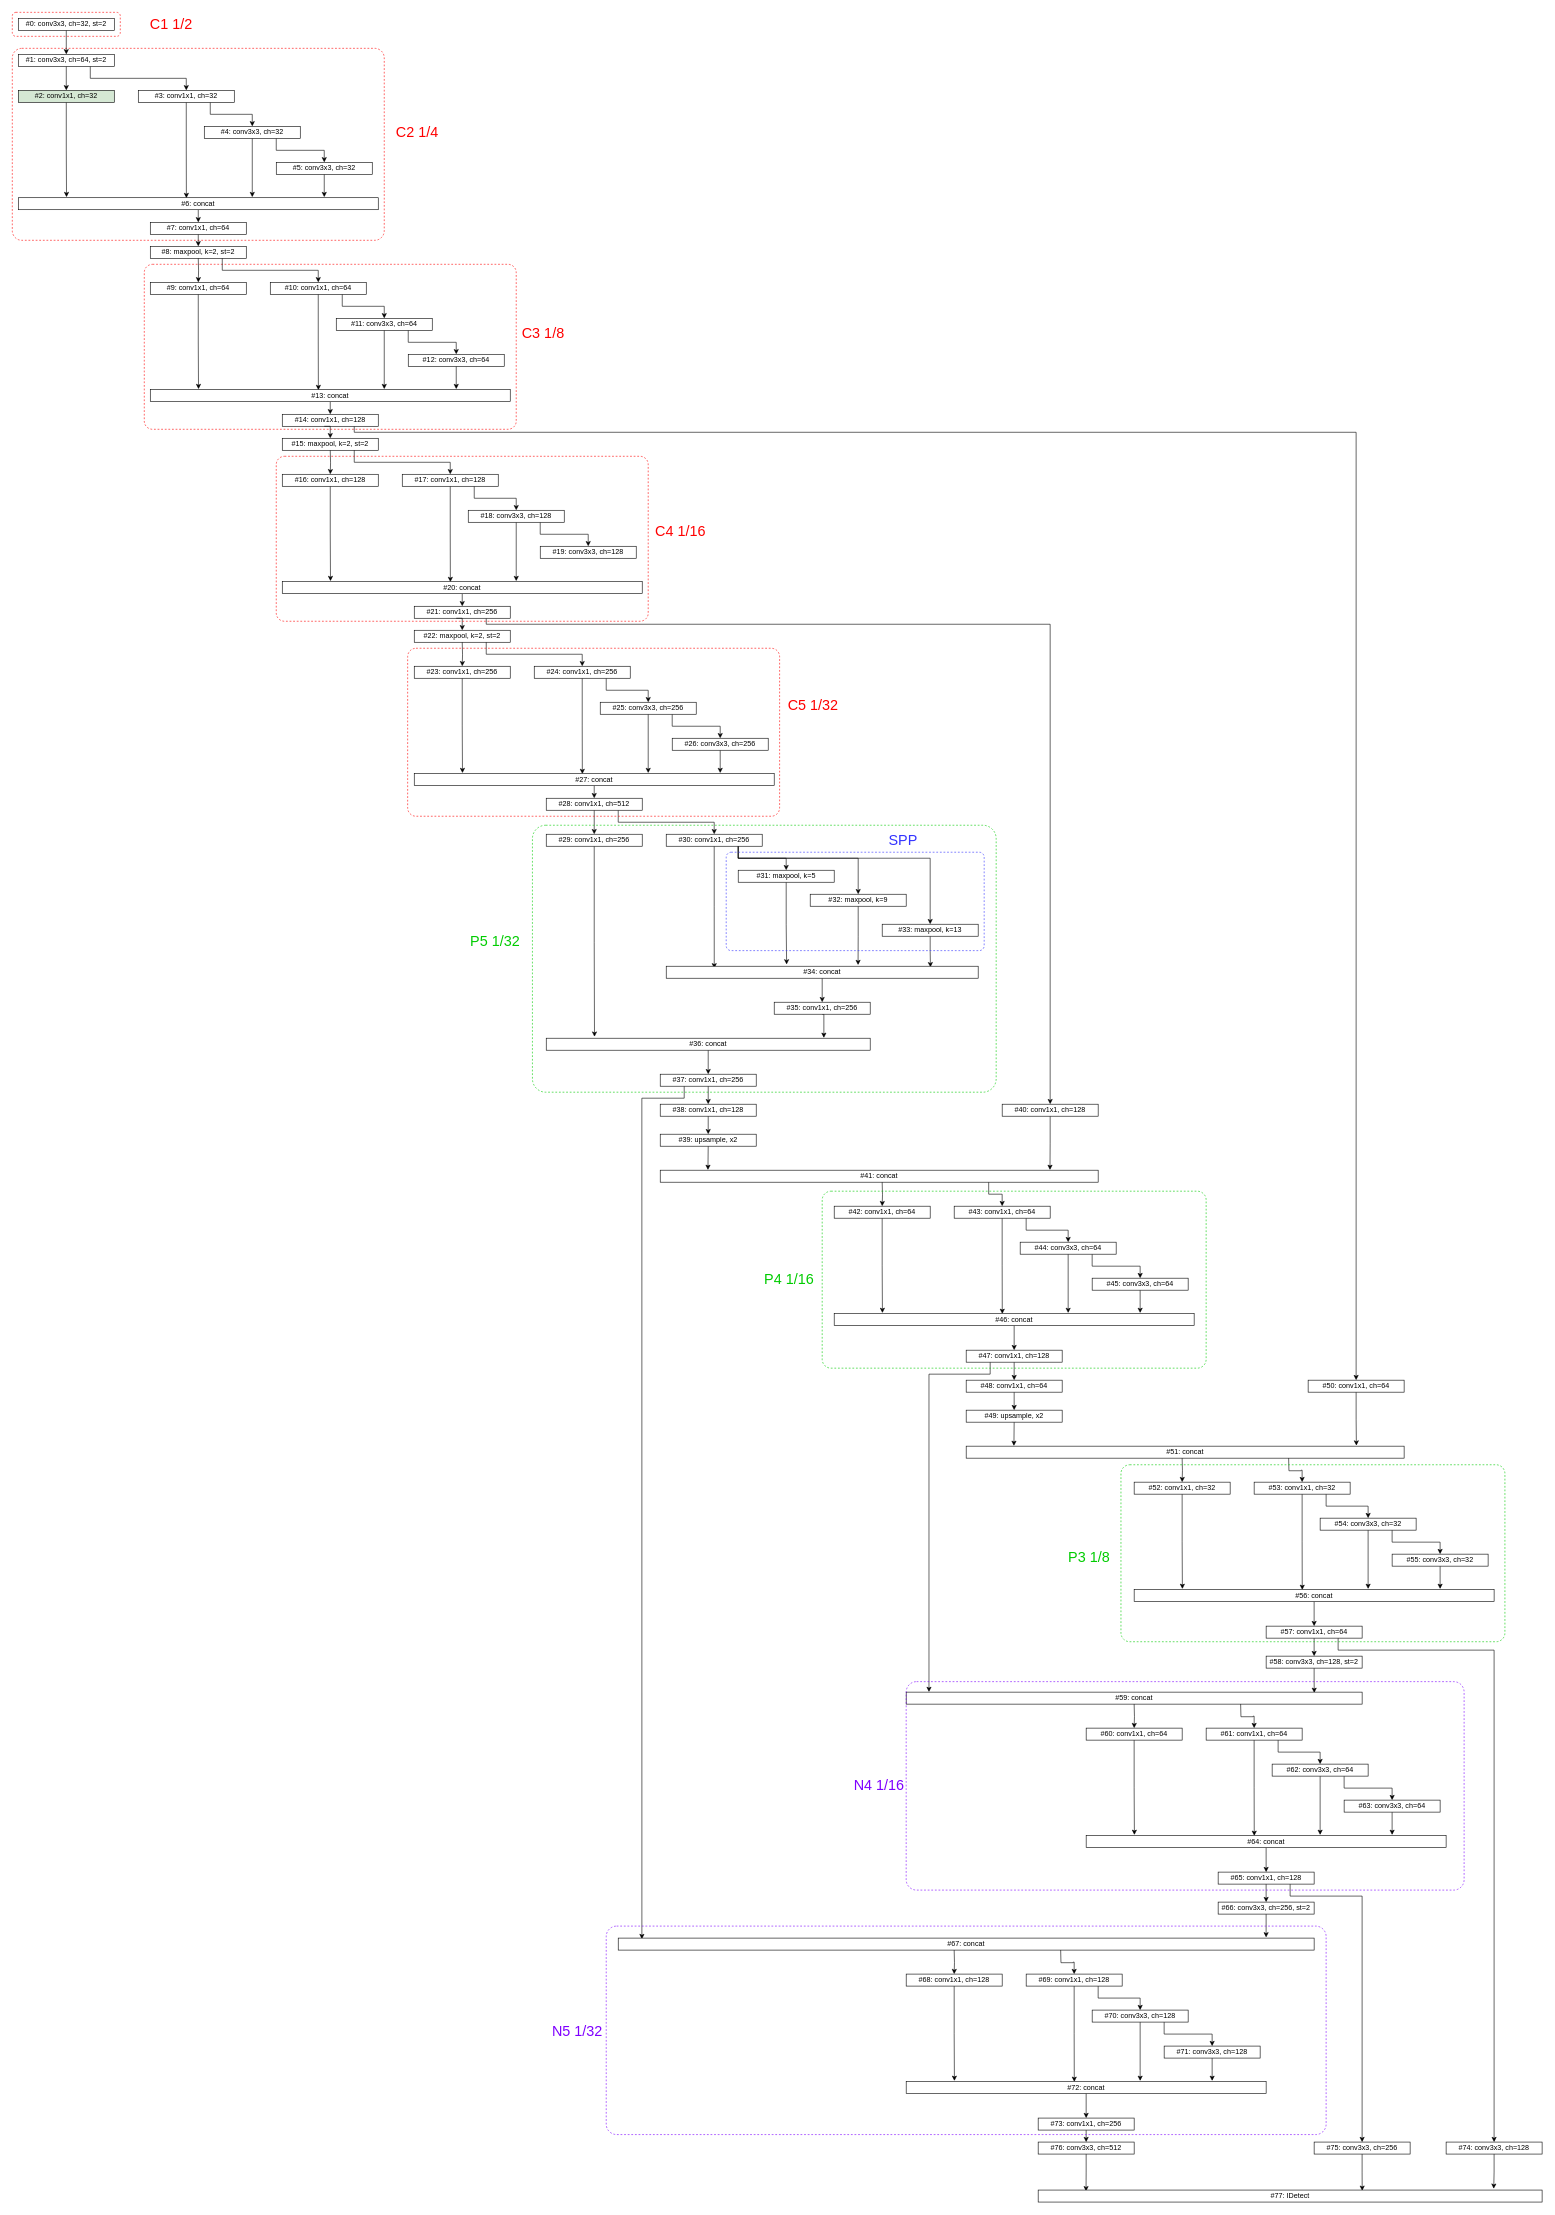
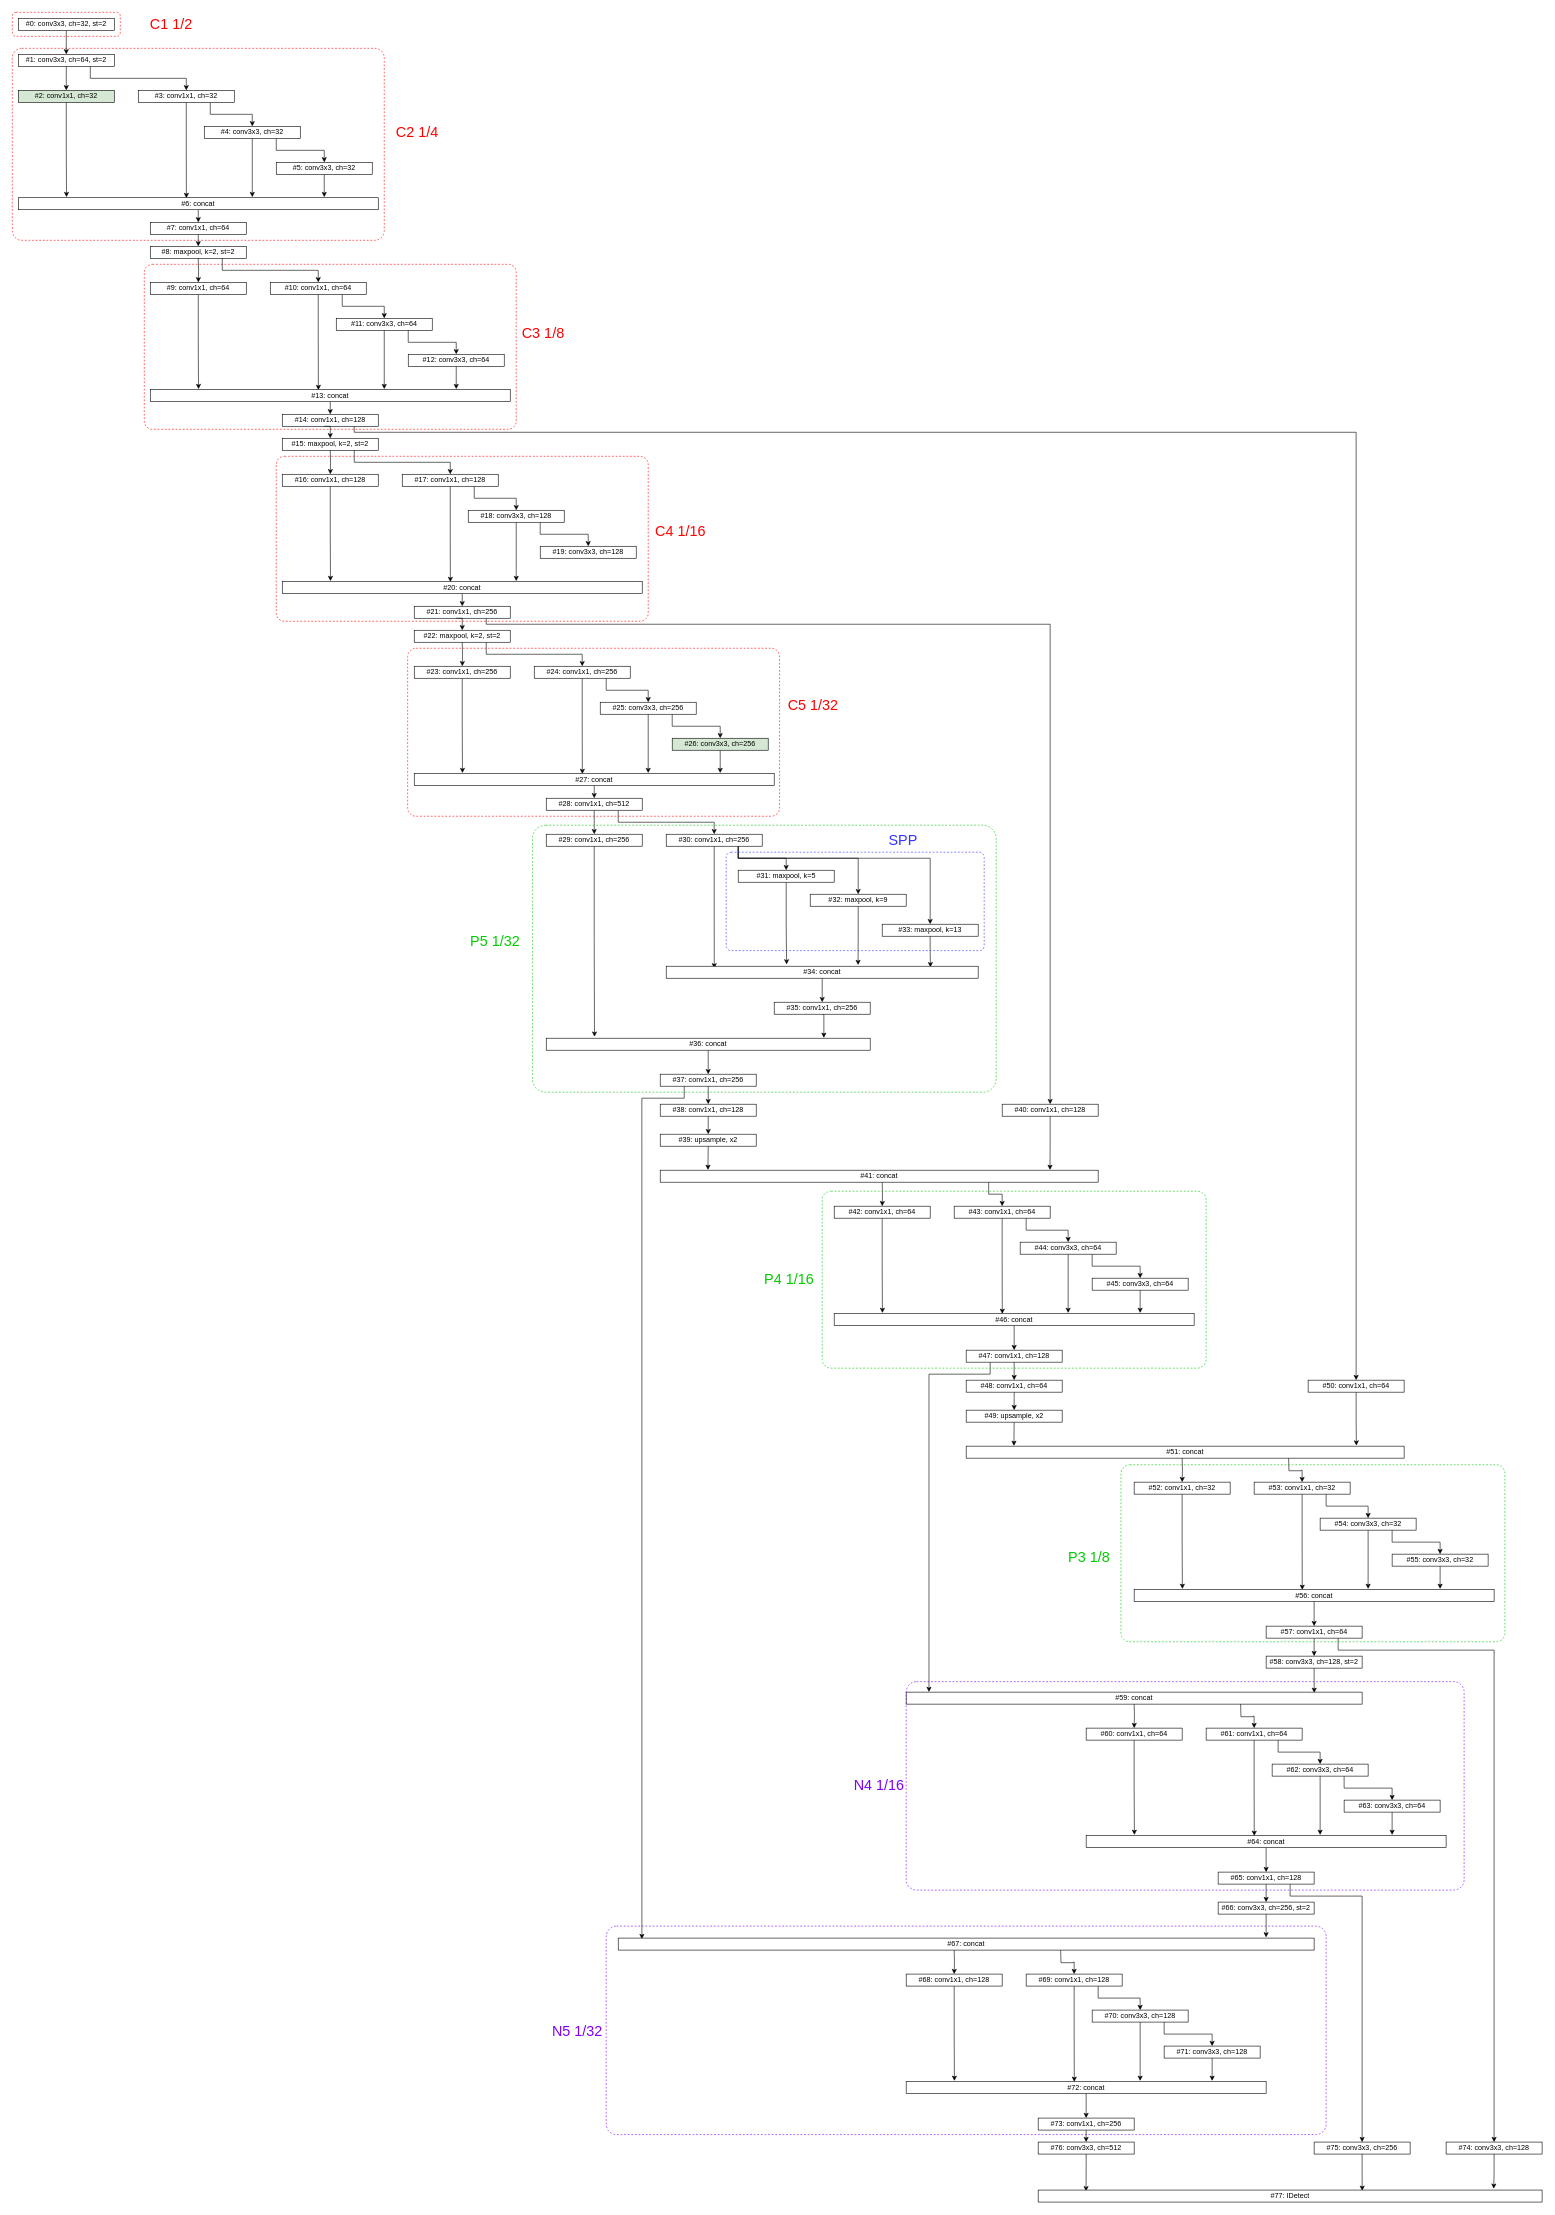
node "#26: conv3x3, ch=256": fillcolor #ffffff -> #d5e8d4
